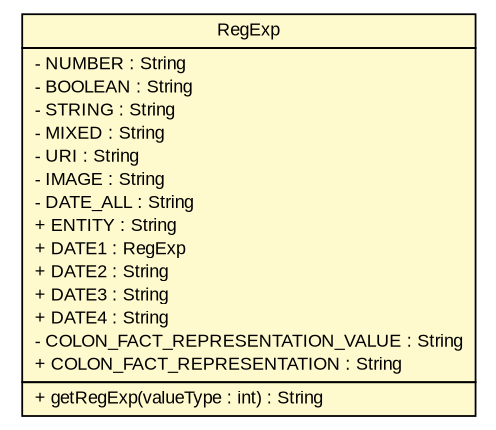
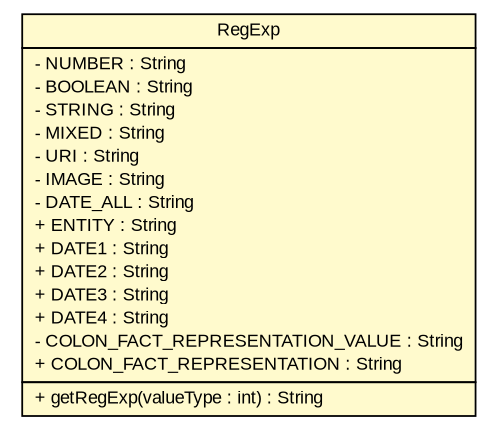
node "RegExp": text "+ DATE1 : RegExp" -> "+ DATE1 : String"
